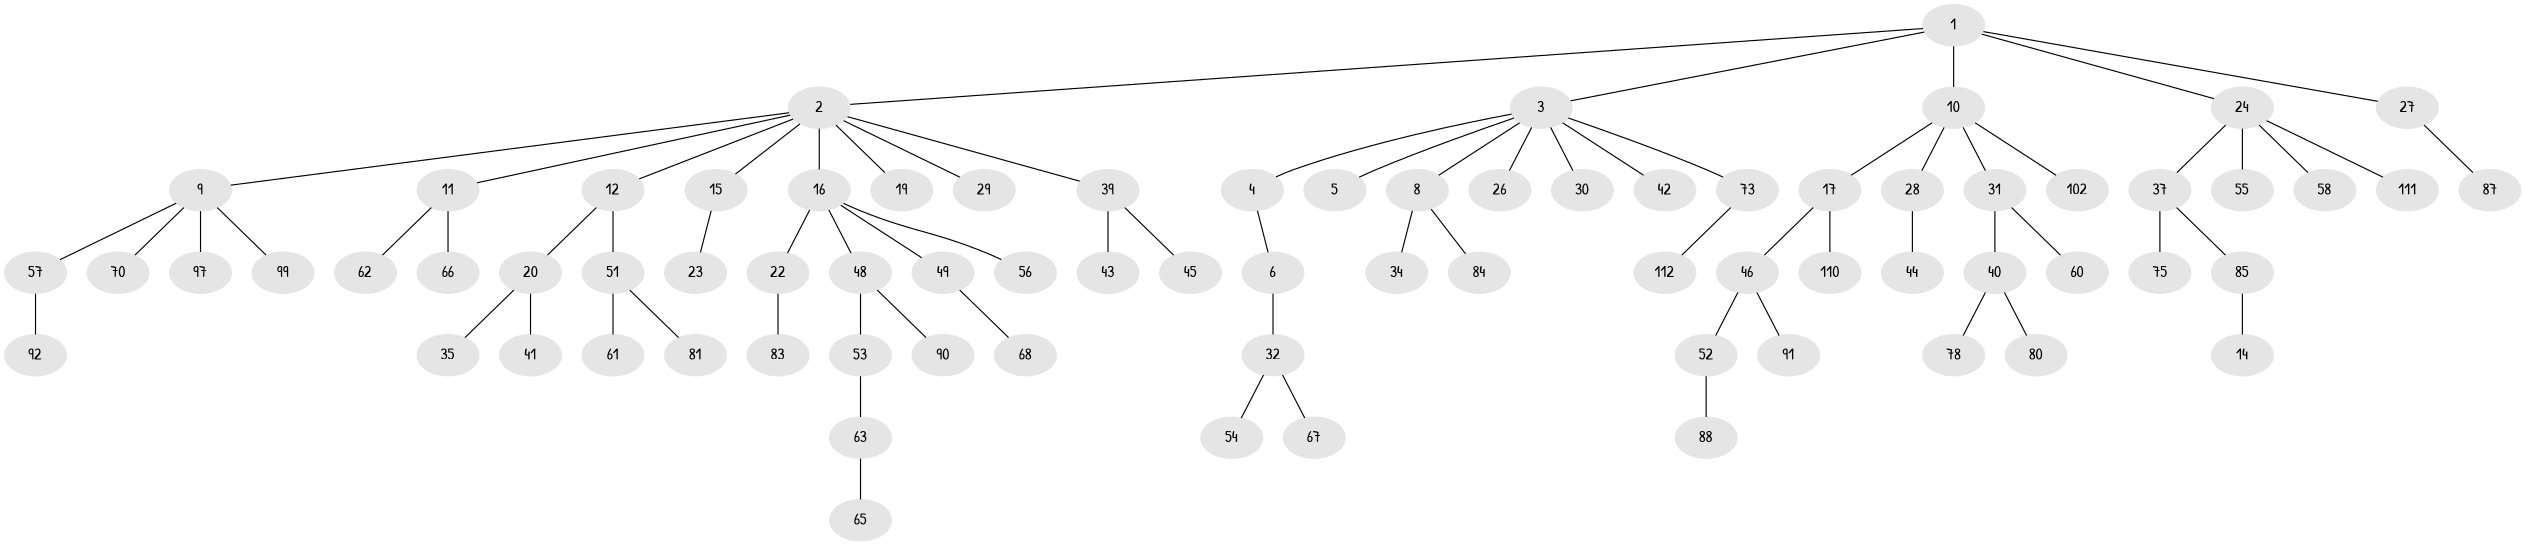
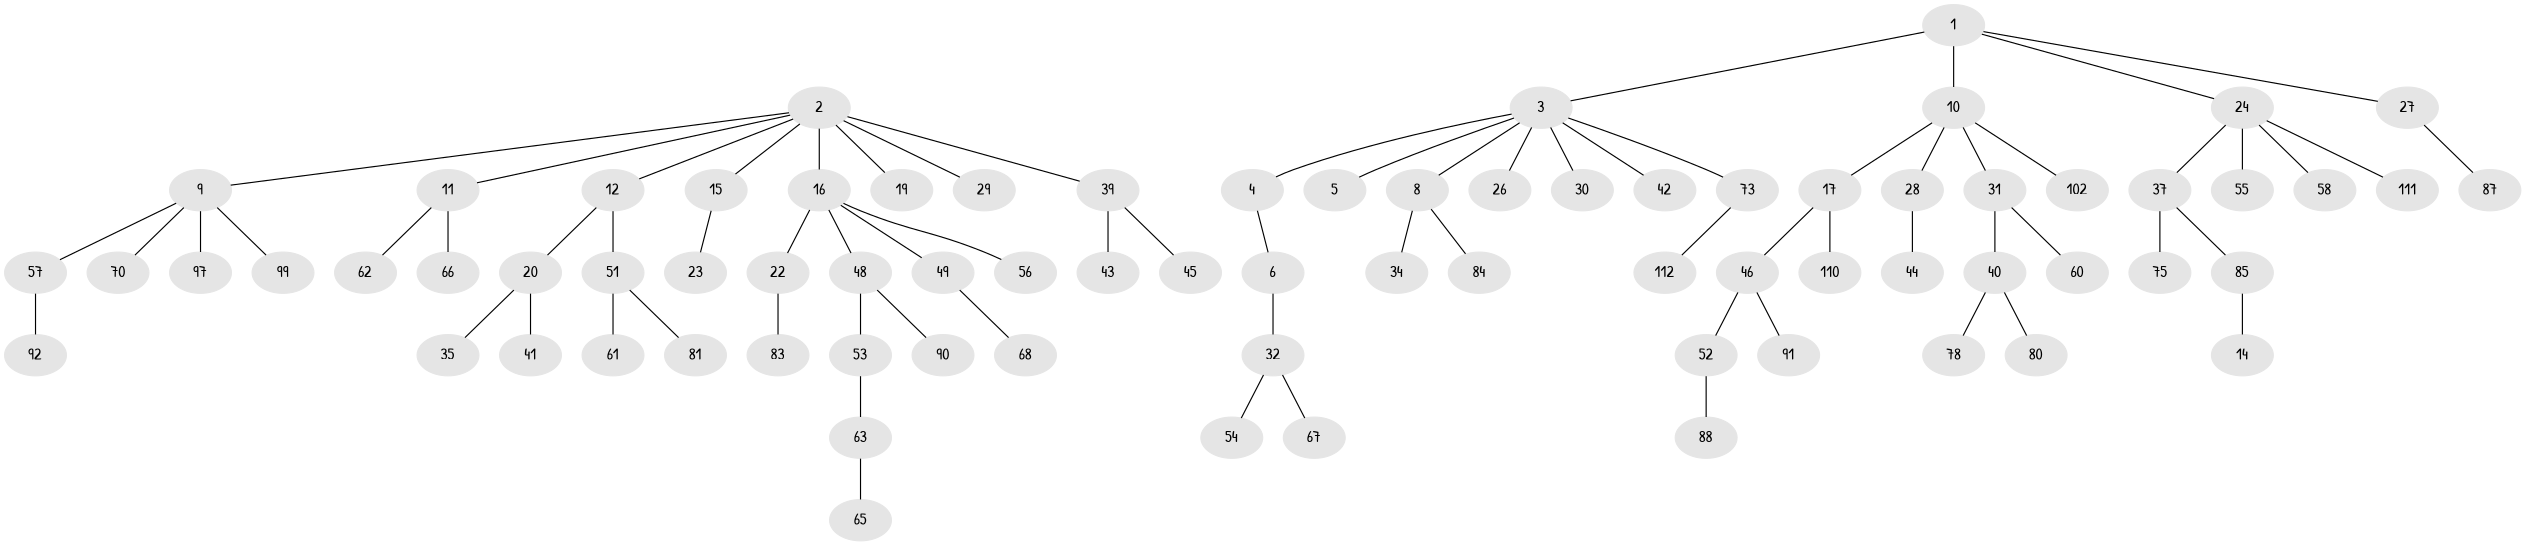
edge "1" -- "2": removed
